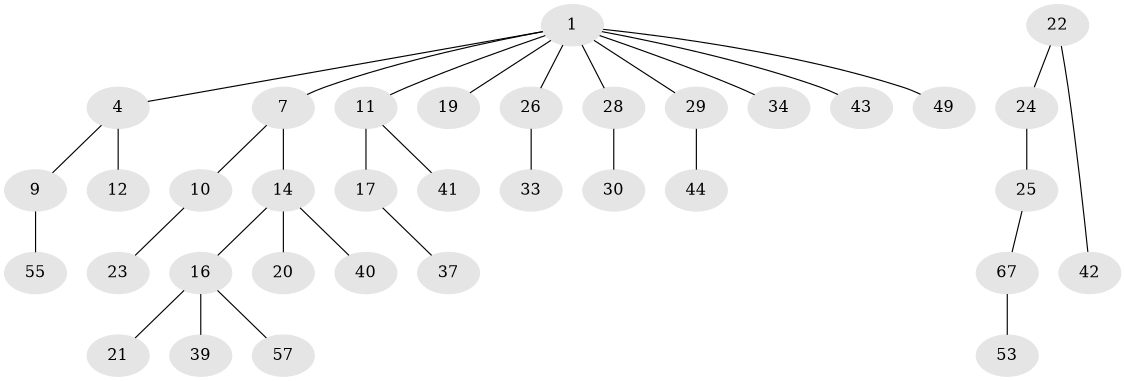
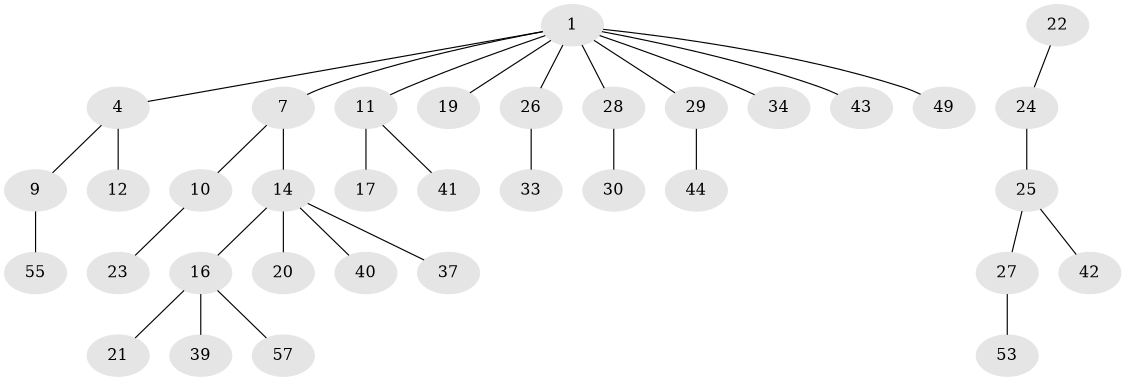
edge "22" -- "42": now "25" -- "42"
edge "17" -- "37": now "14" -- "37"
node "67": label "67" -> "27"
